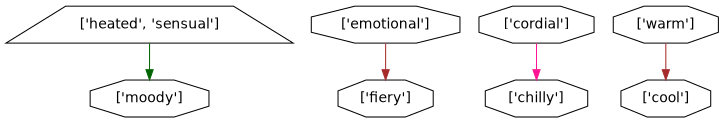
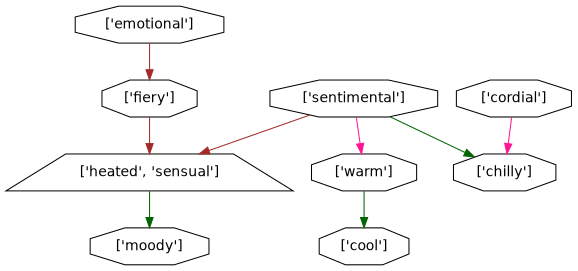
edge "['warm']" -> "['cool']": color brown -> darkgreen
node "['sentimental']": added
edge "['fiery']" -> "['heated', 'sensual']": added
